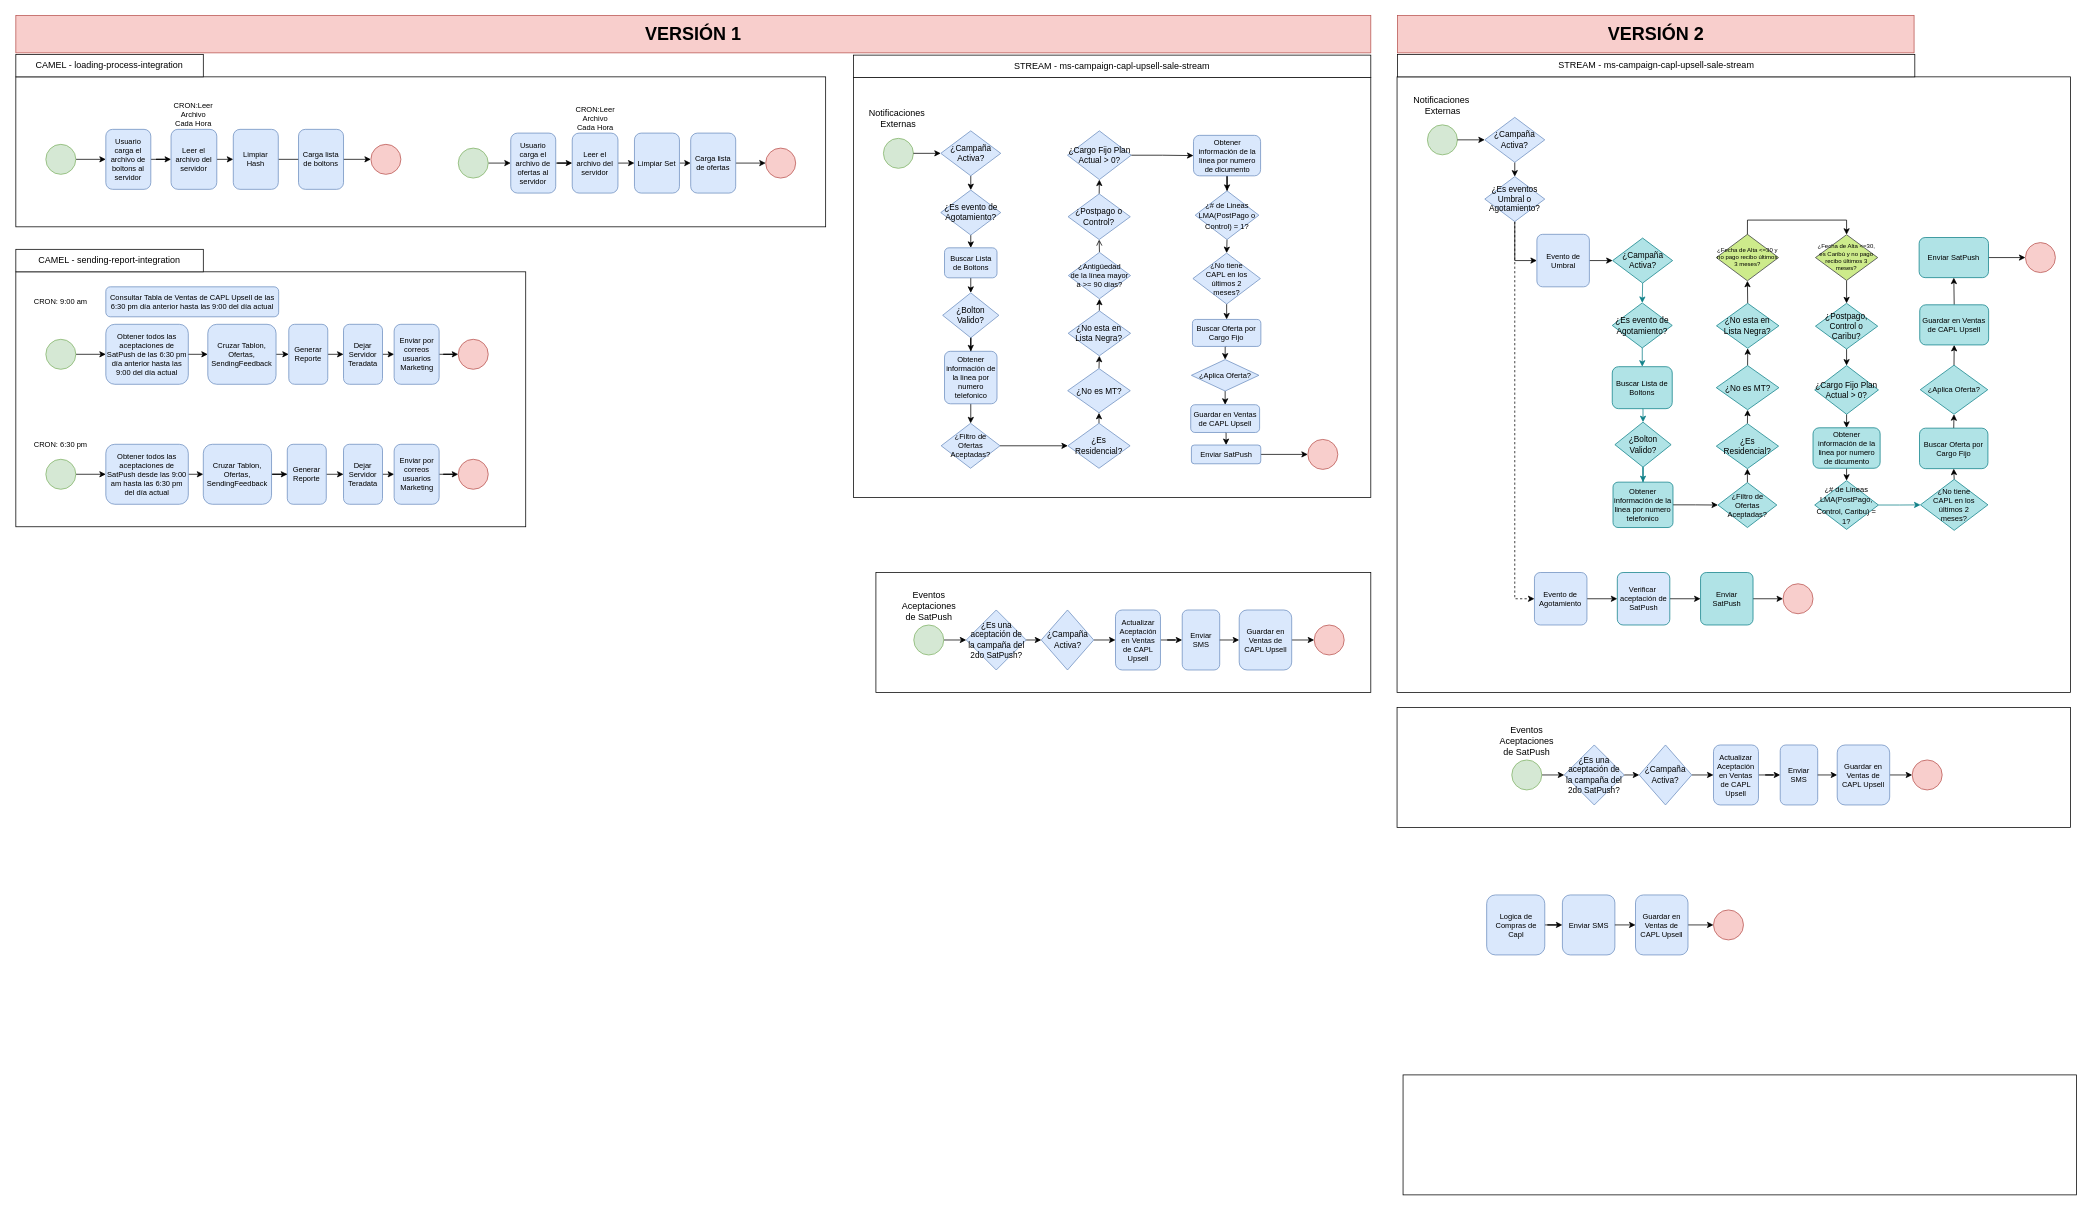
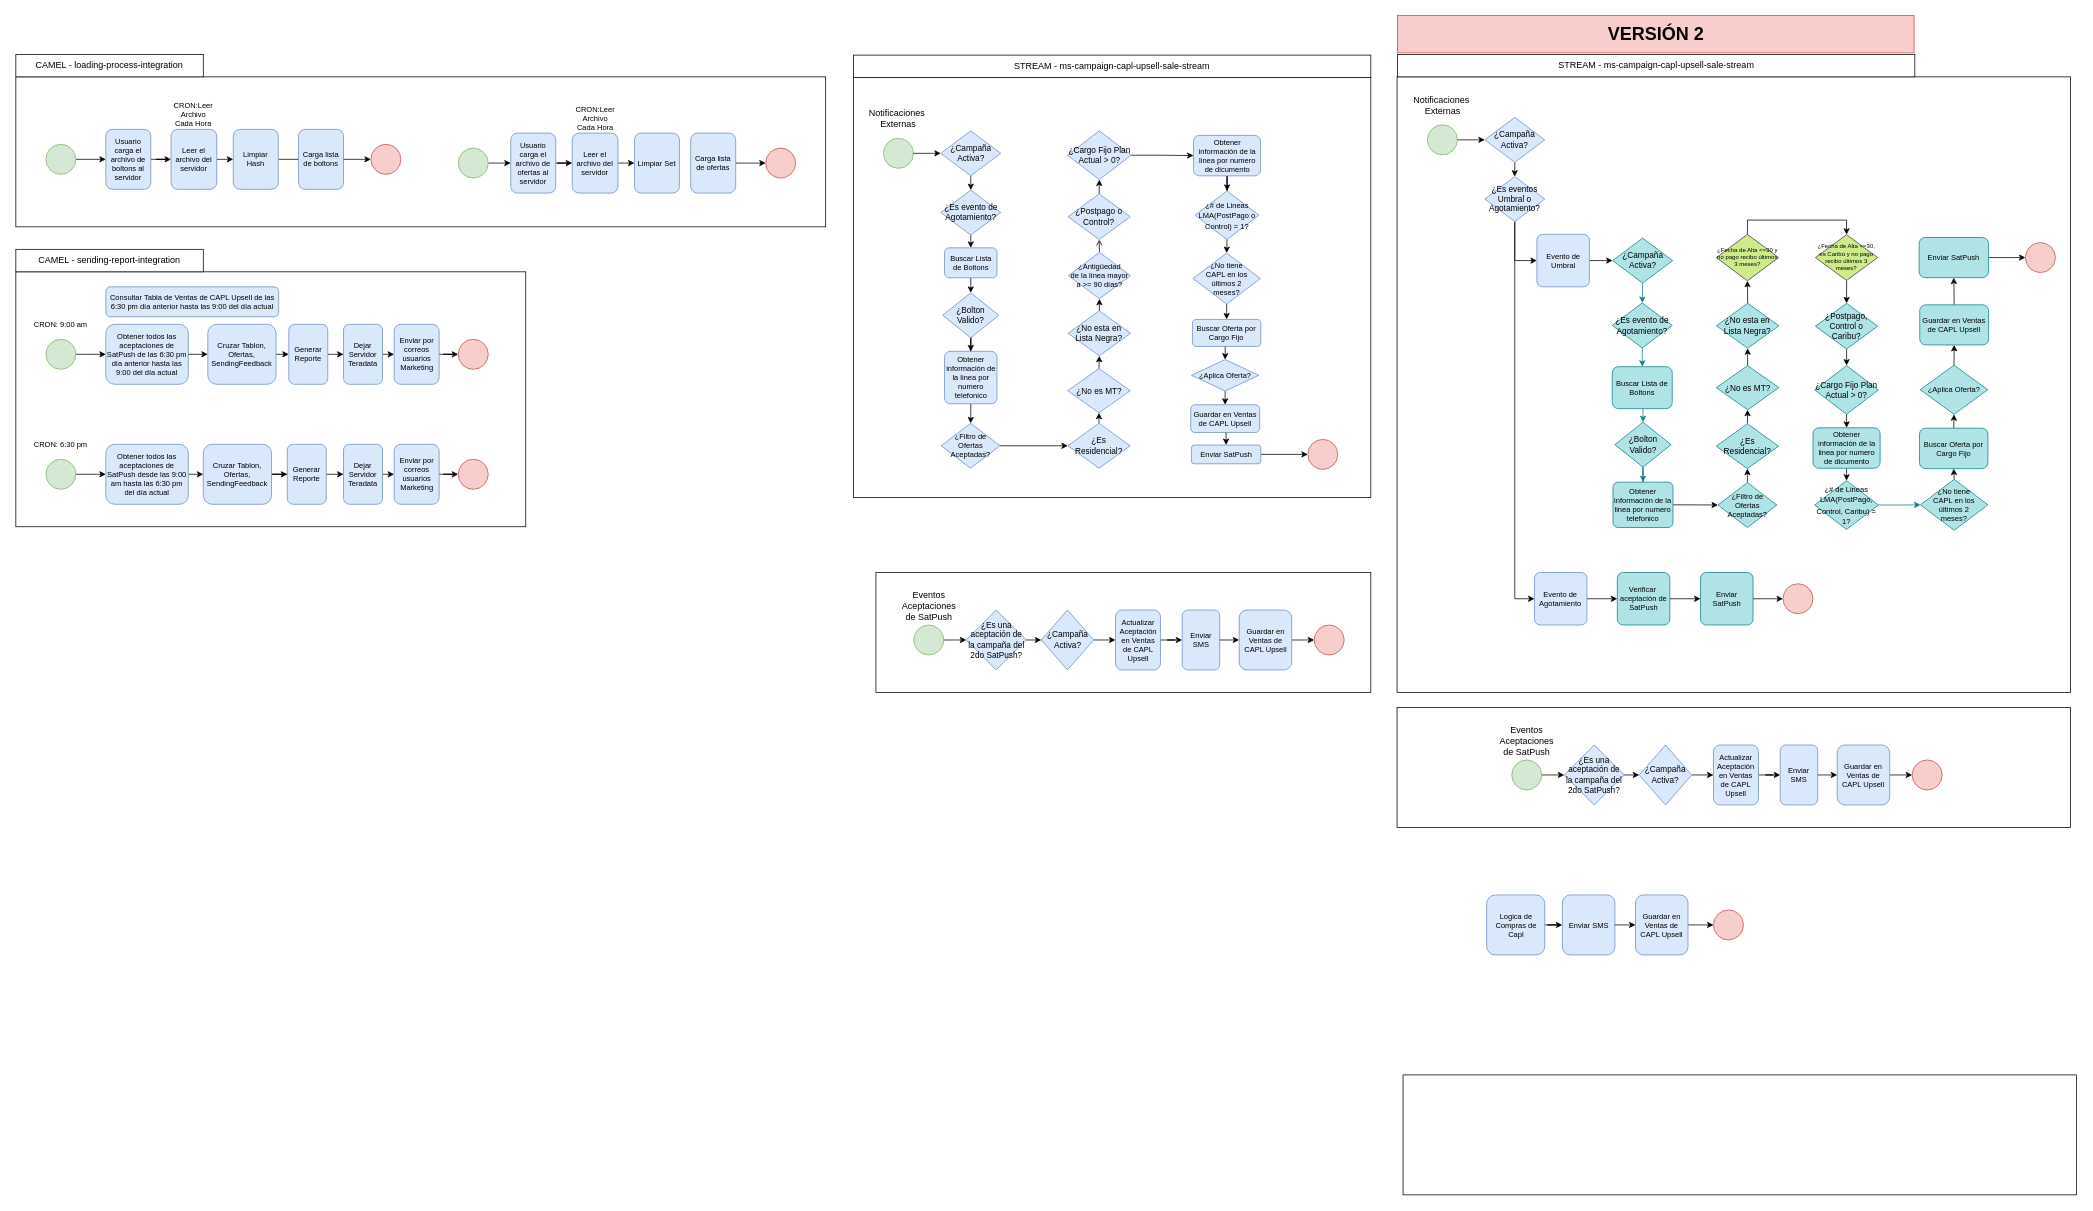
node "VERSIÓN 1": removed
edge "Limpiar Set" -> "Carga lista de ofertas": removed
node "CRON: 9:00 am": moved (60, 302) -> (60, 324)
edge "¿Es eventos Umbral o Agotamiento?" -> "Evento de Agotamiento": style dashed -> solid
node "Verificar aceptación de SatPush": fillcolor #dae8fc -> #b0e3e6
